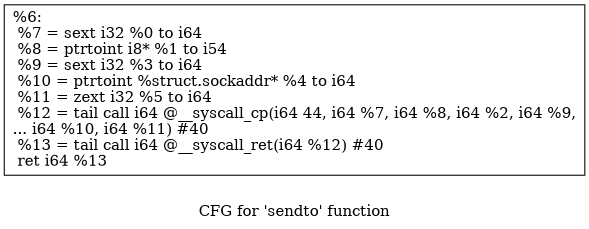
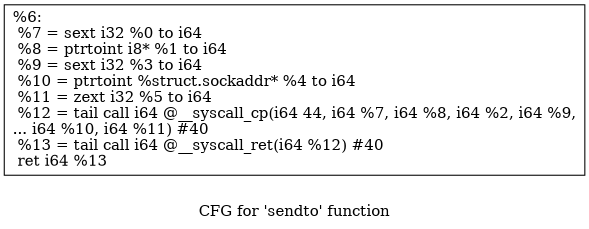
node "%6:": text "%8 = ptrtoint i8* %1 to i54" -> "%8 = ptrtoint i8* %1 to i64"
